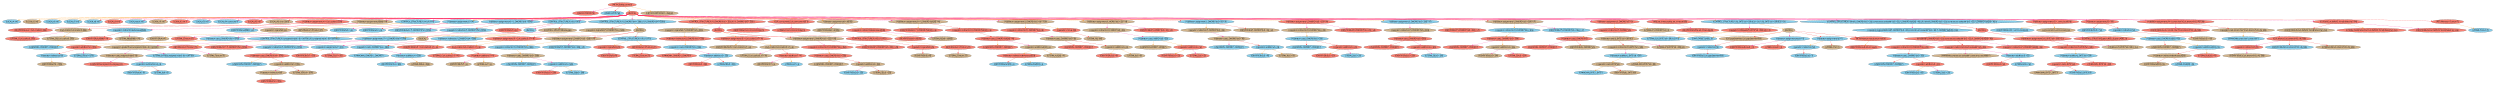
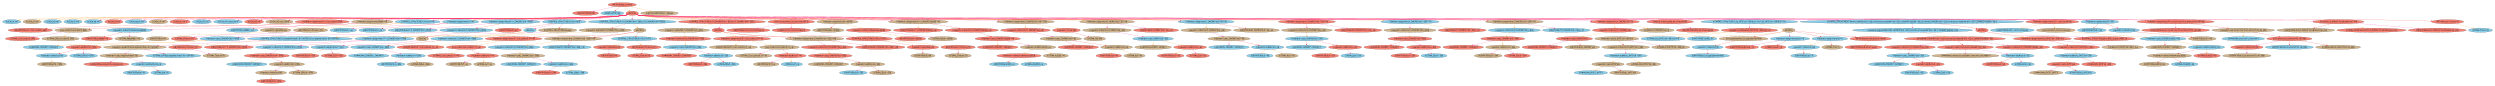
node "(<operator>.assignment,v13 = *a1)": fillcolor salmon -> skyblue
